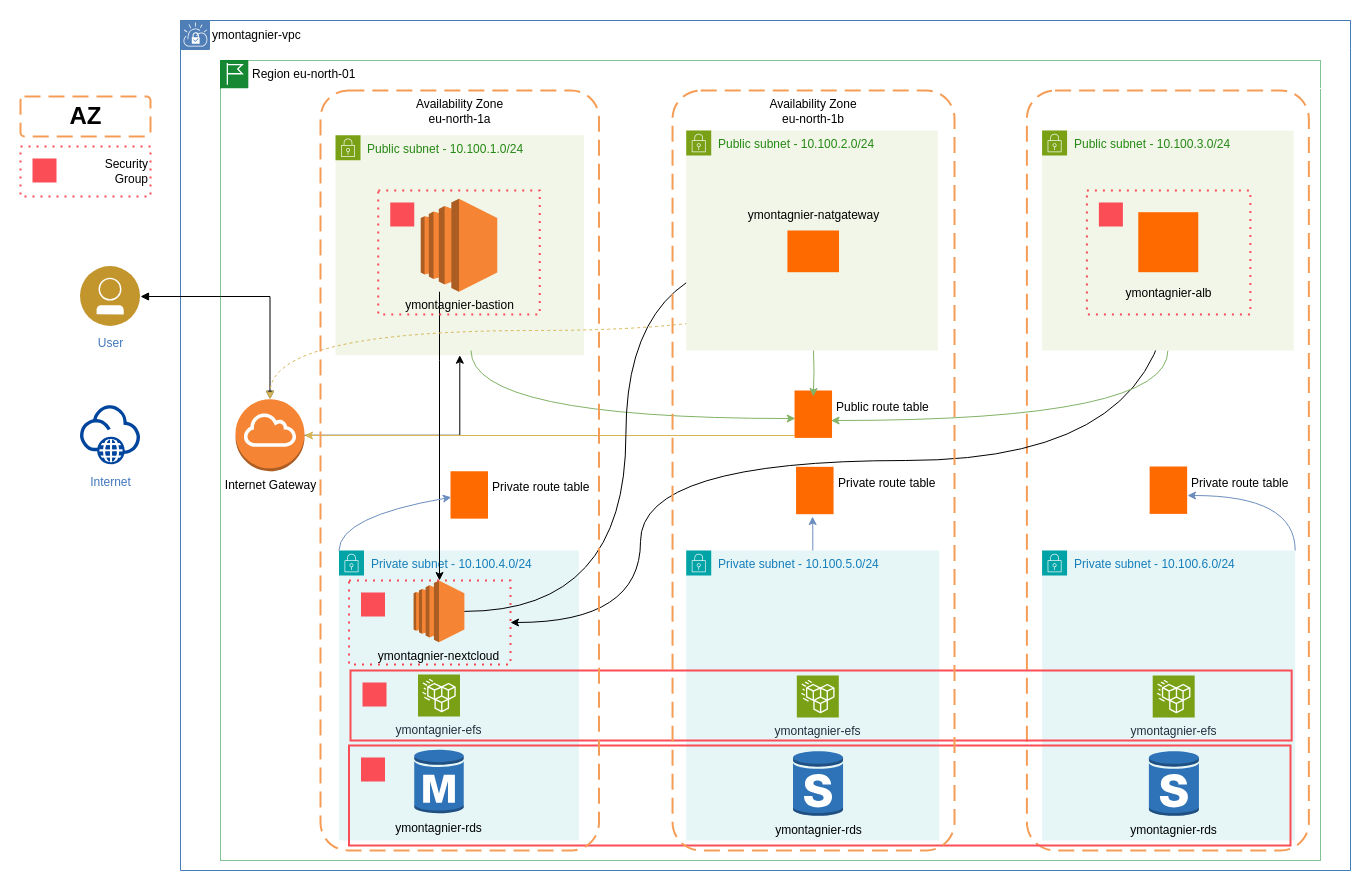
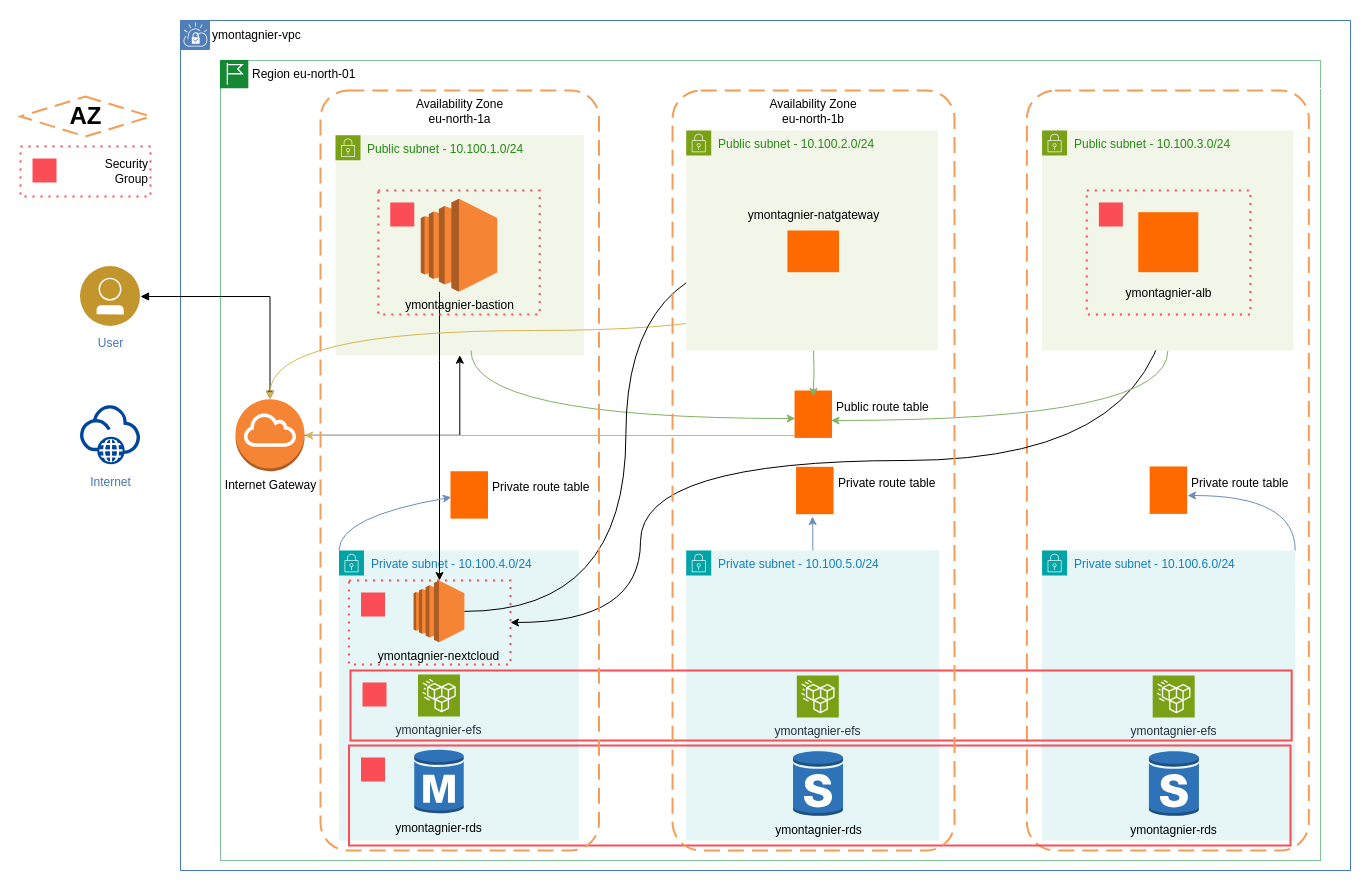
node "AZ": shape rounded rectangle -> diamond
edge "ymontagnier-natgateway" -> "Internet Gateway": style dashed -> solid
